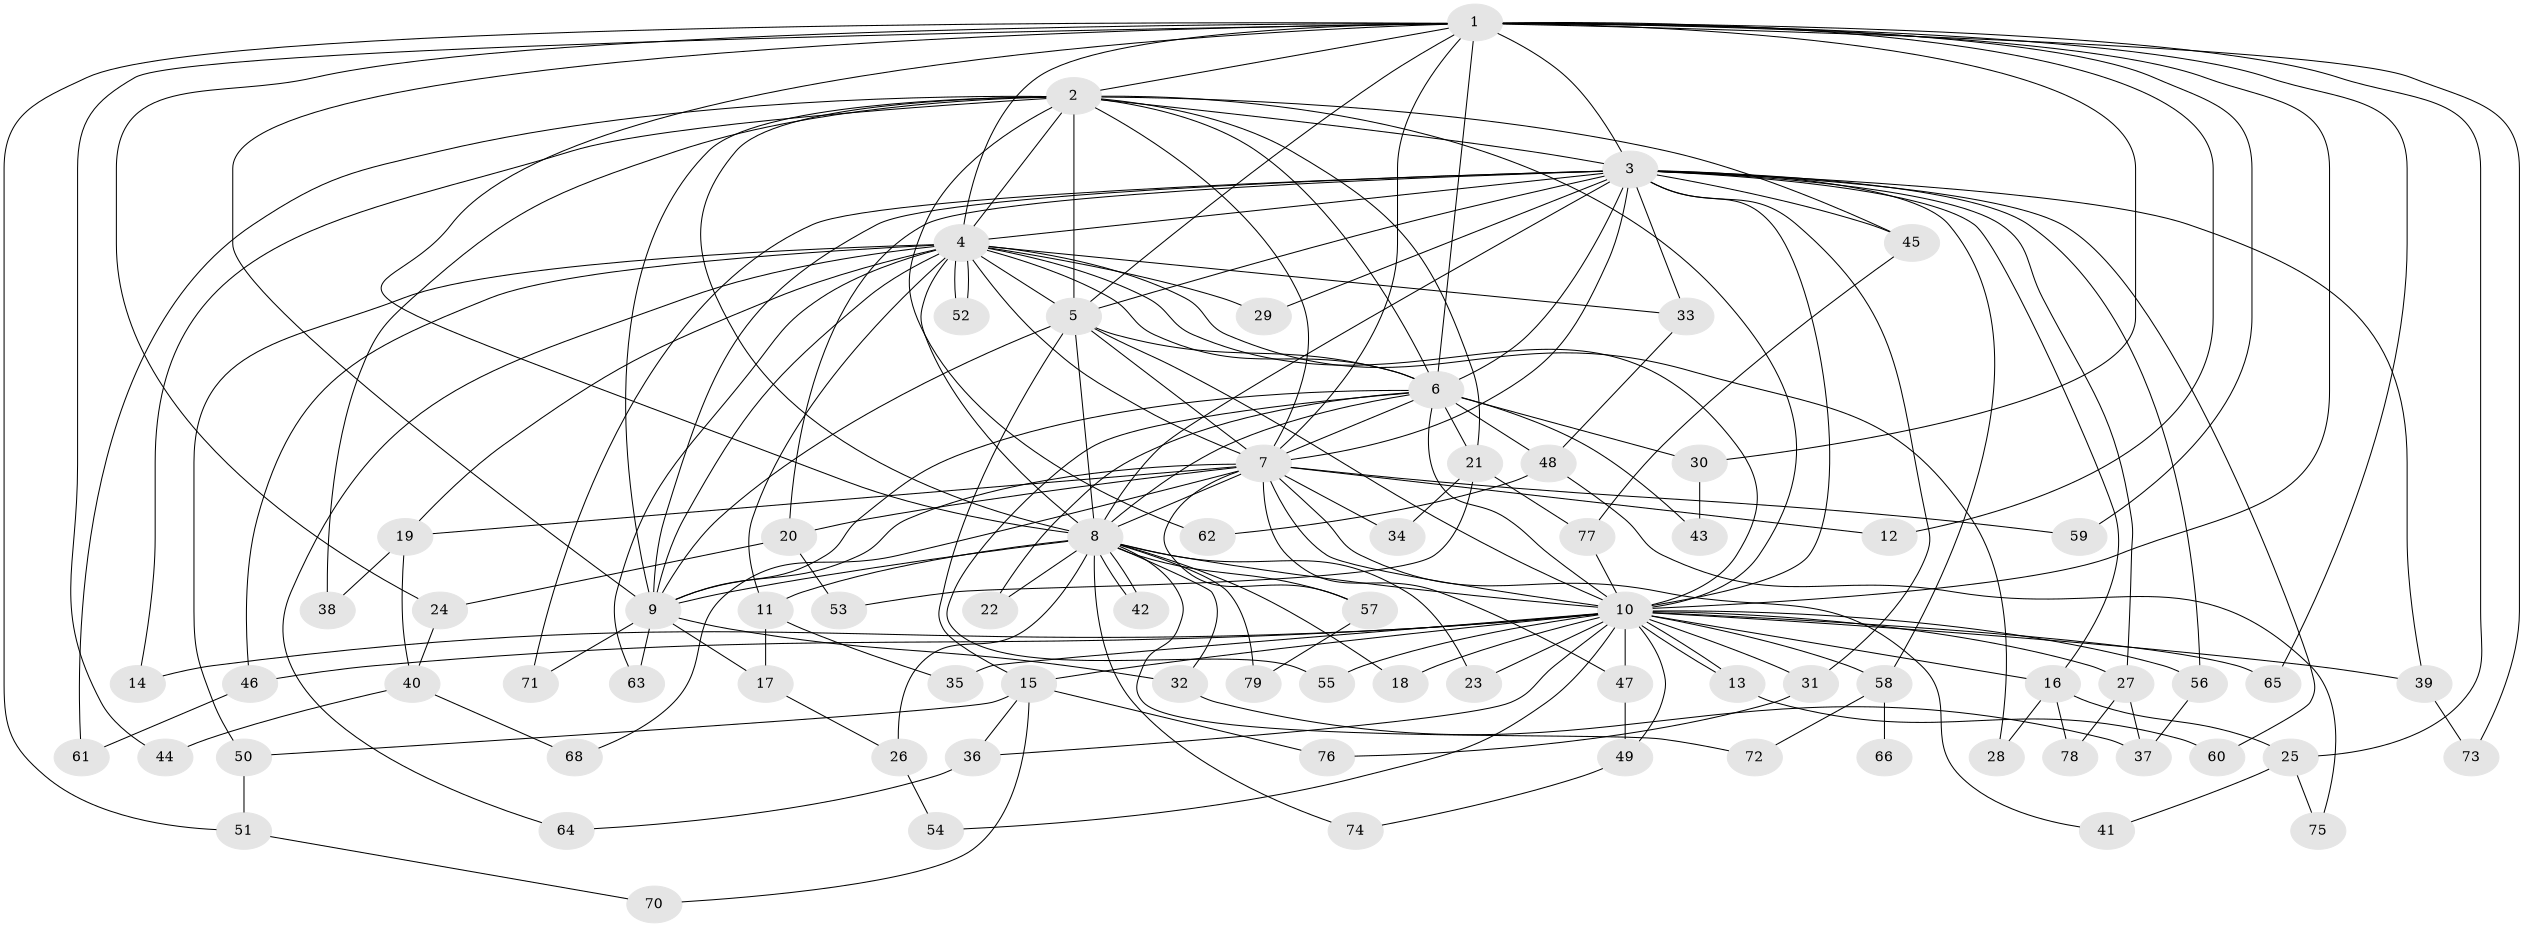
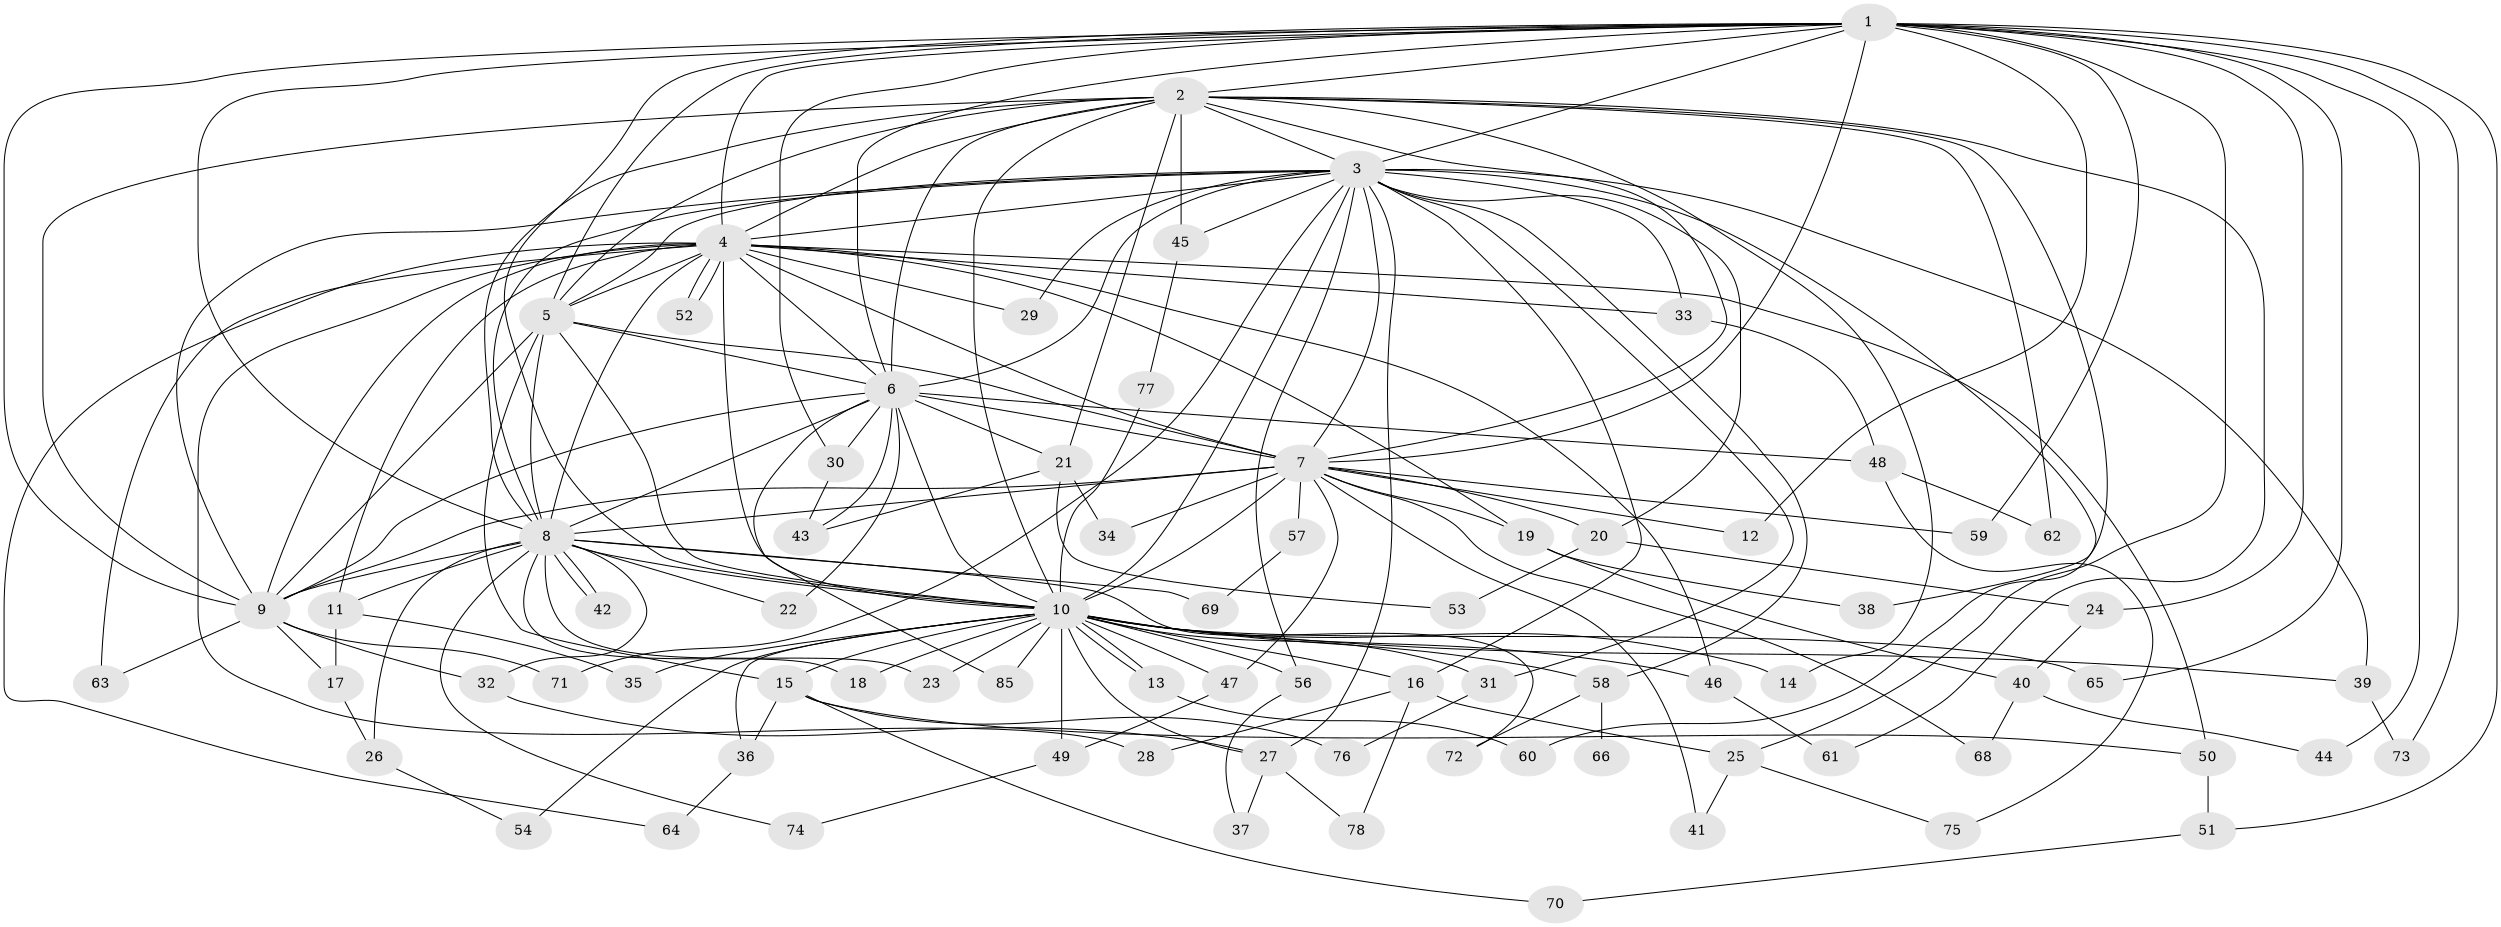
edge "21" -- "77": now "21" -- "43"
edge "8" -- "57": removed
node "79": label "79" -> "69"
node "55": label "55" -> "85"
edge "32" -- "37": now "32" -- "27"
